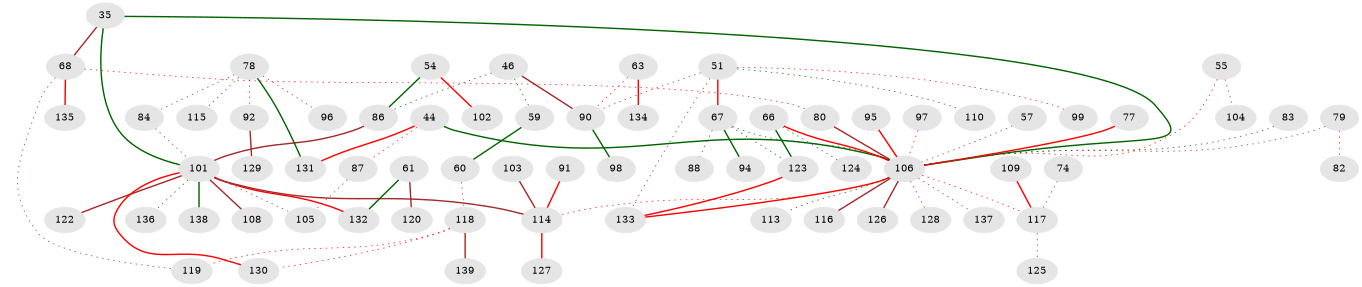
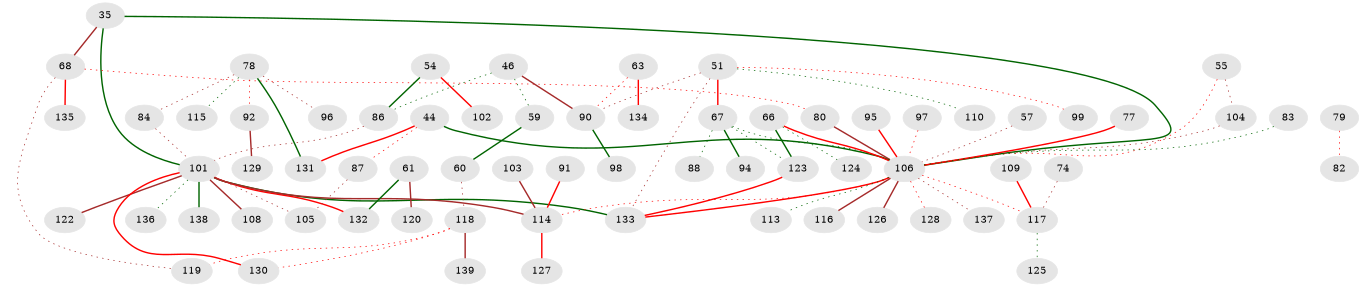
edge "86" -- "101": style bold -> dotted
edge "79" -- "106": now "104" -- "106"
edge "101" -- "133": added
